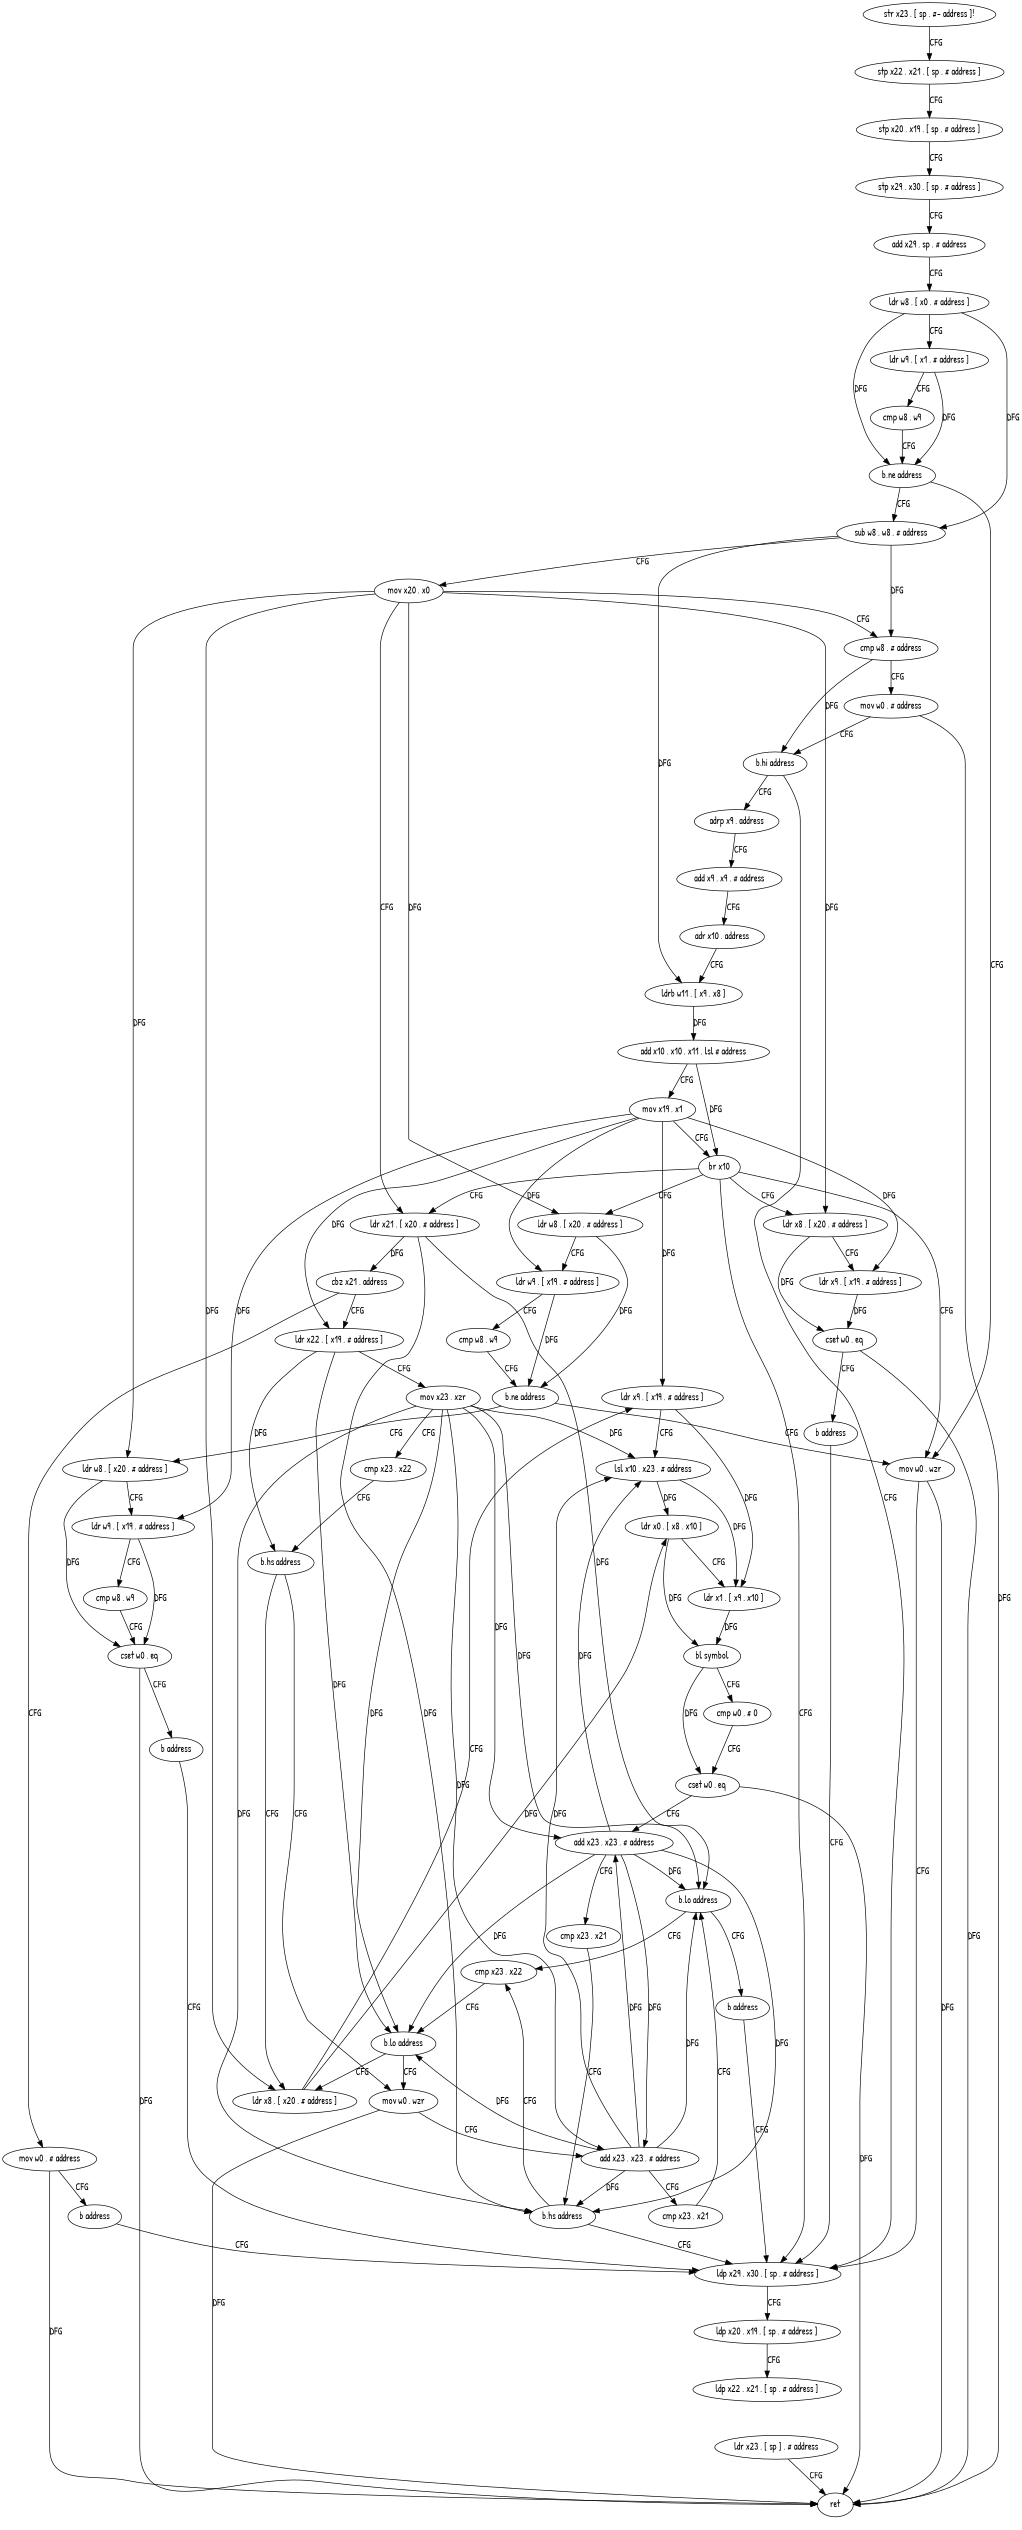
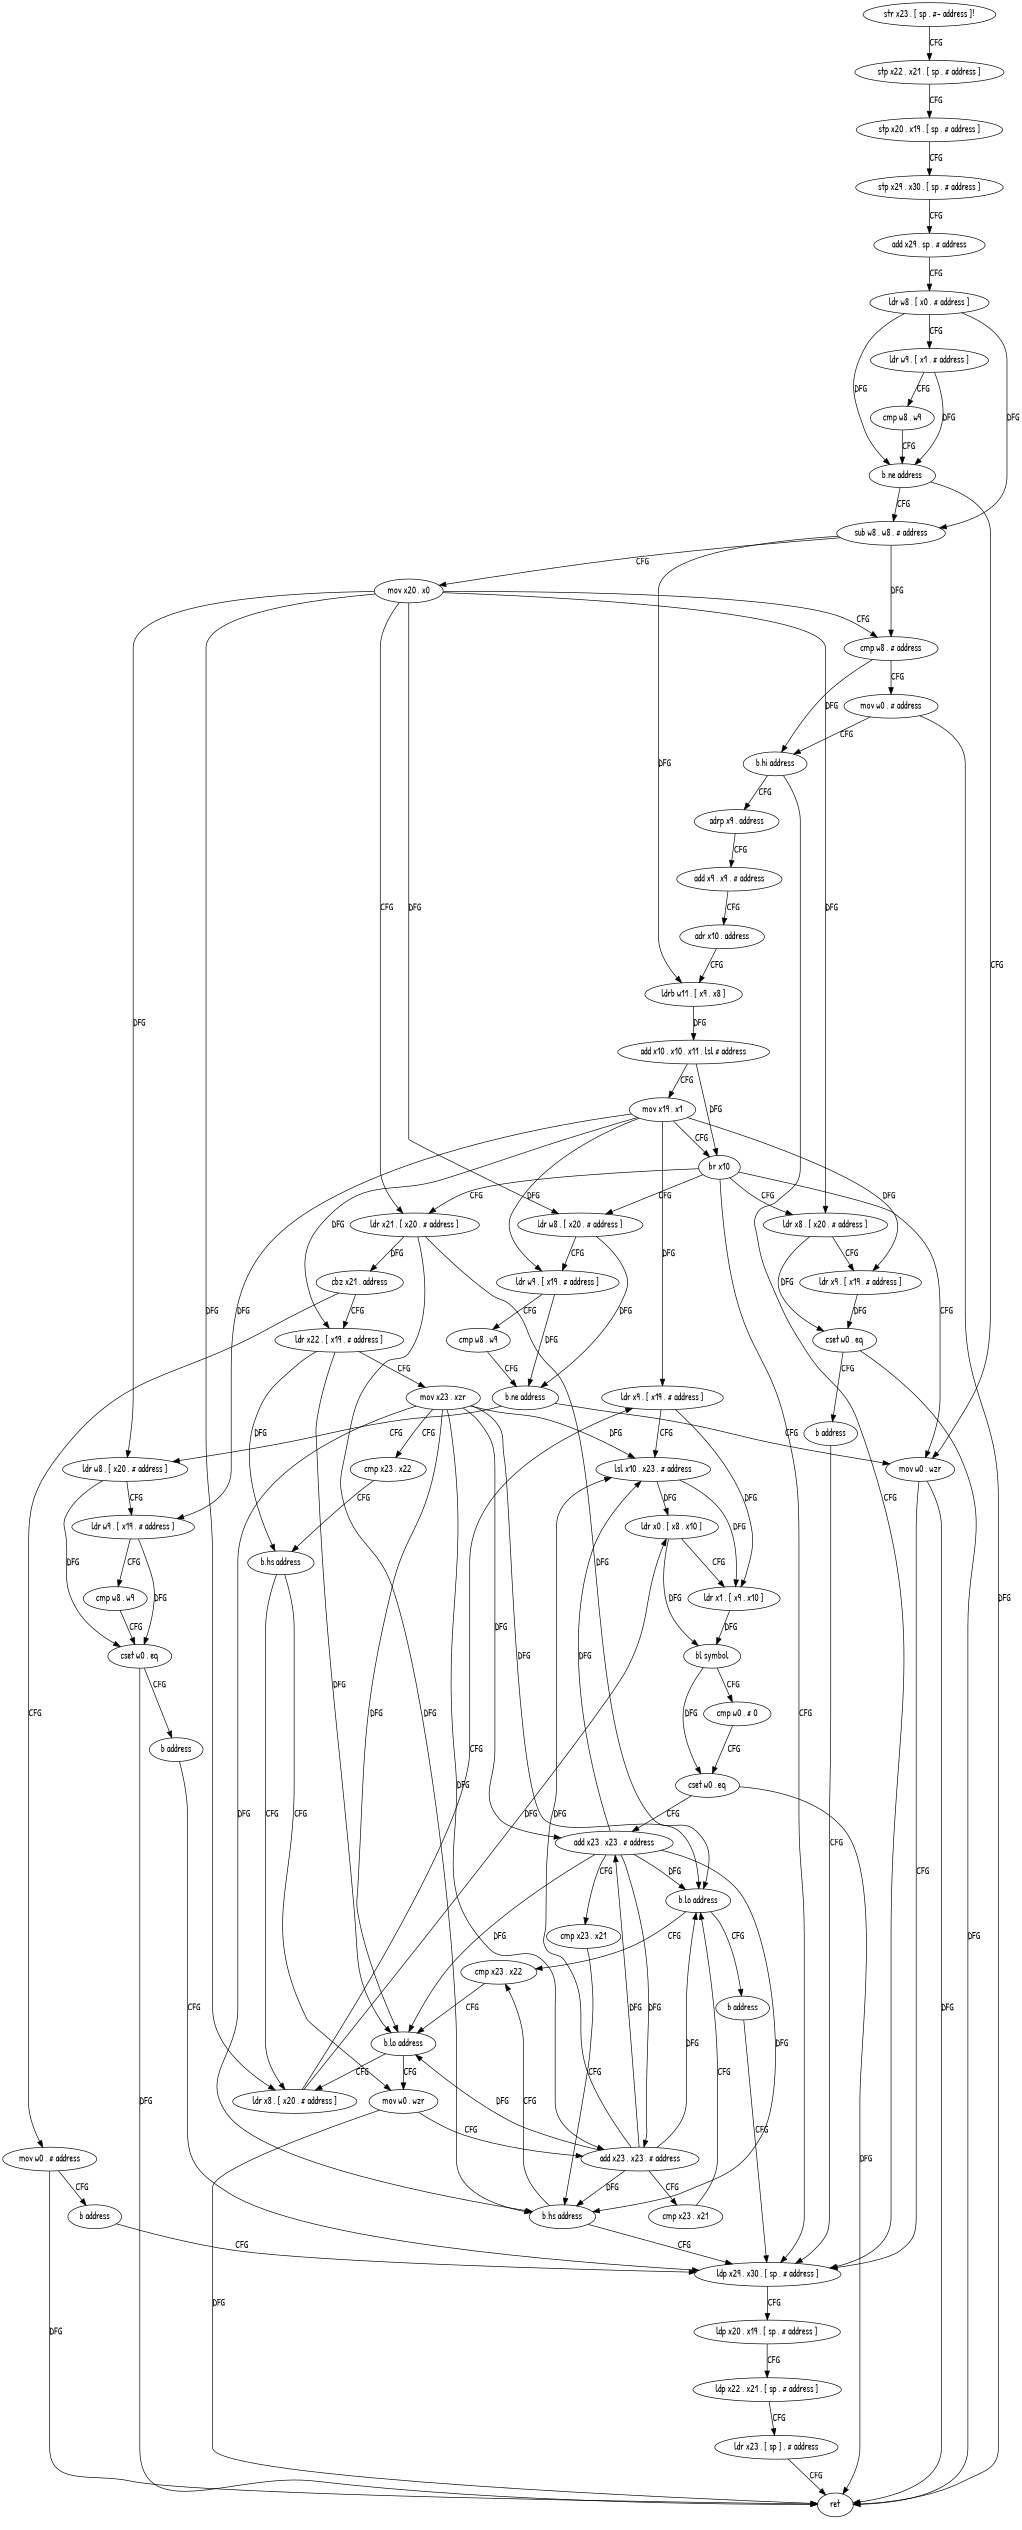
edge "ldp x22 , x21 , [ sp , # address ]" -> "ldr x23 , [ sp ] , # address": added, label "CFG"
